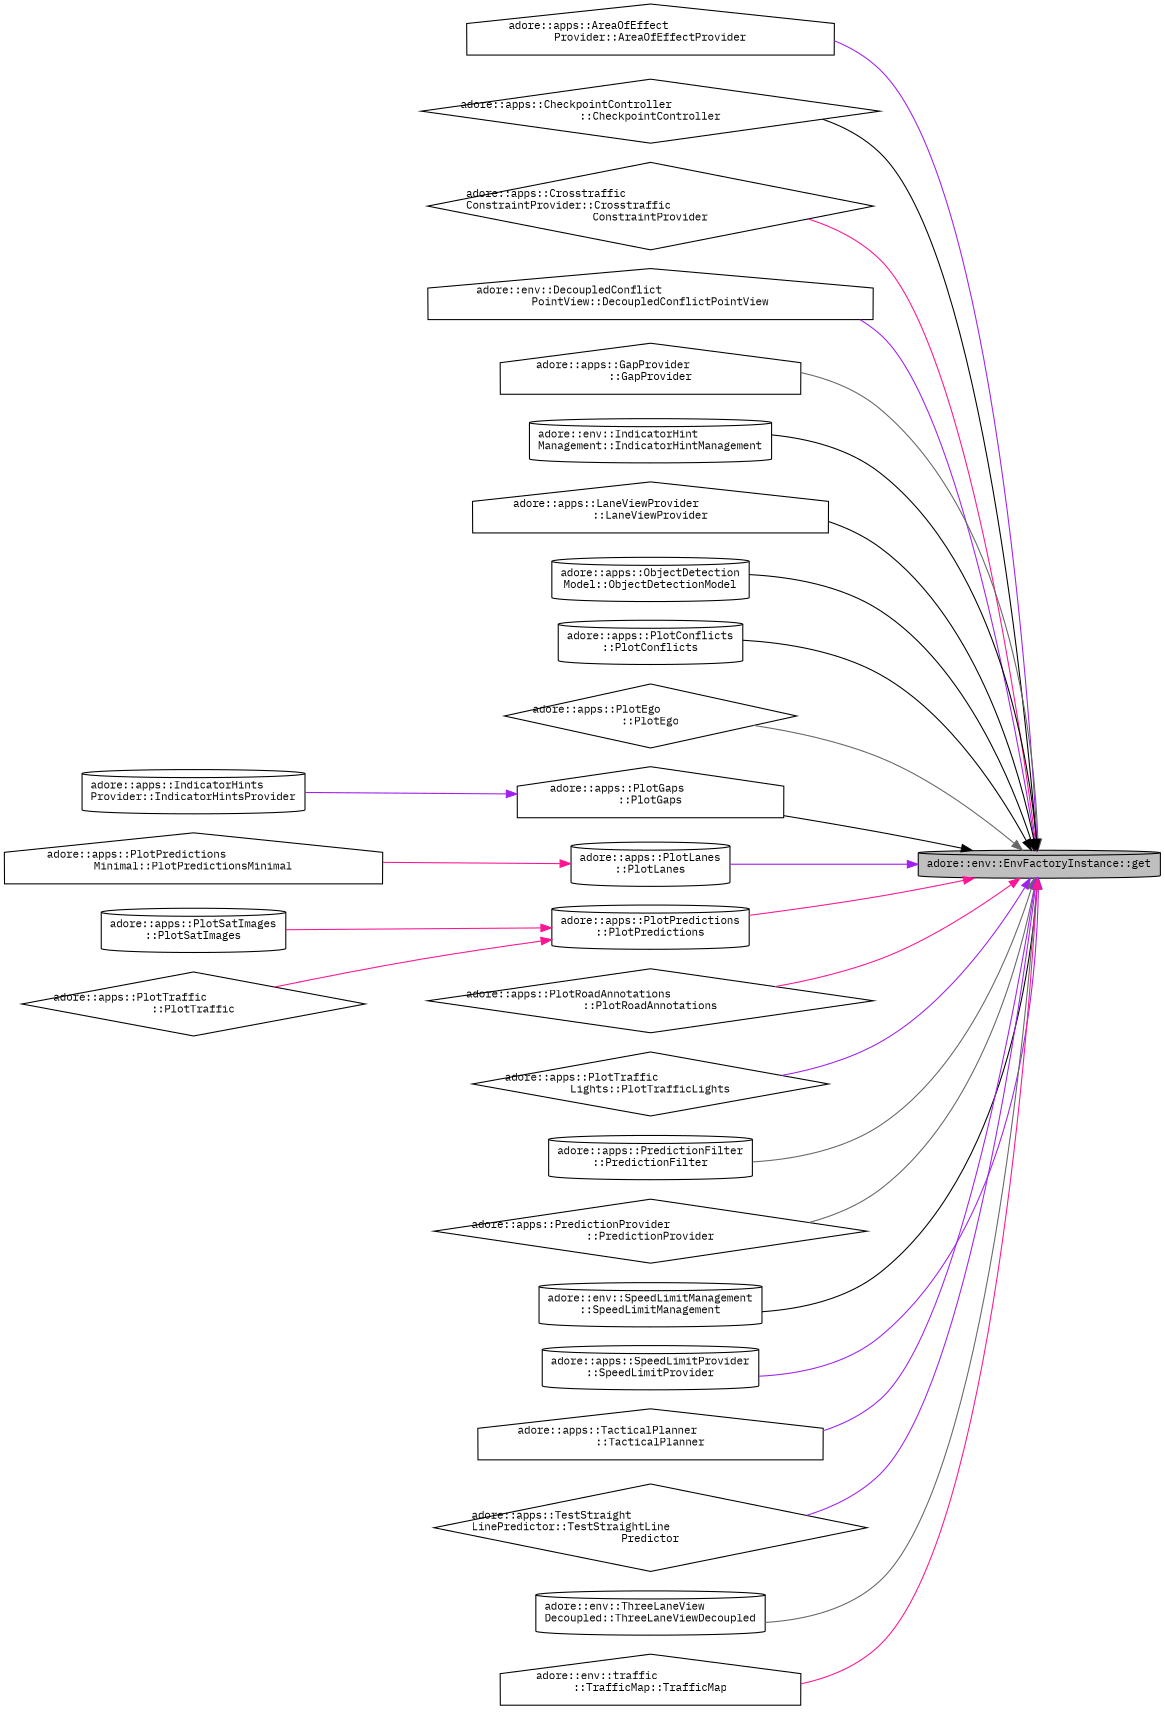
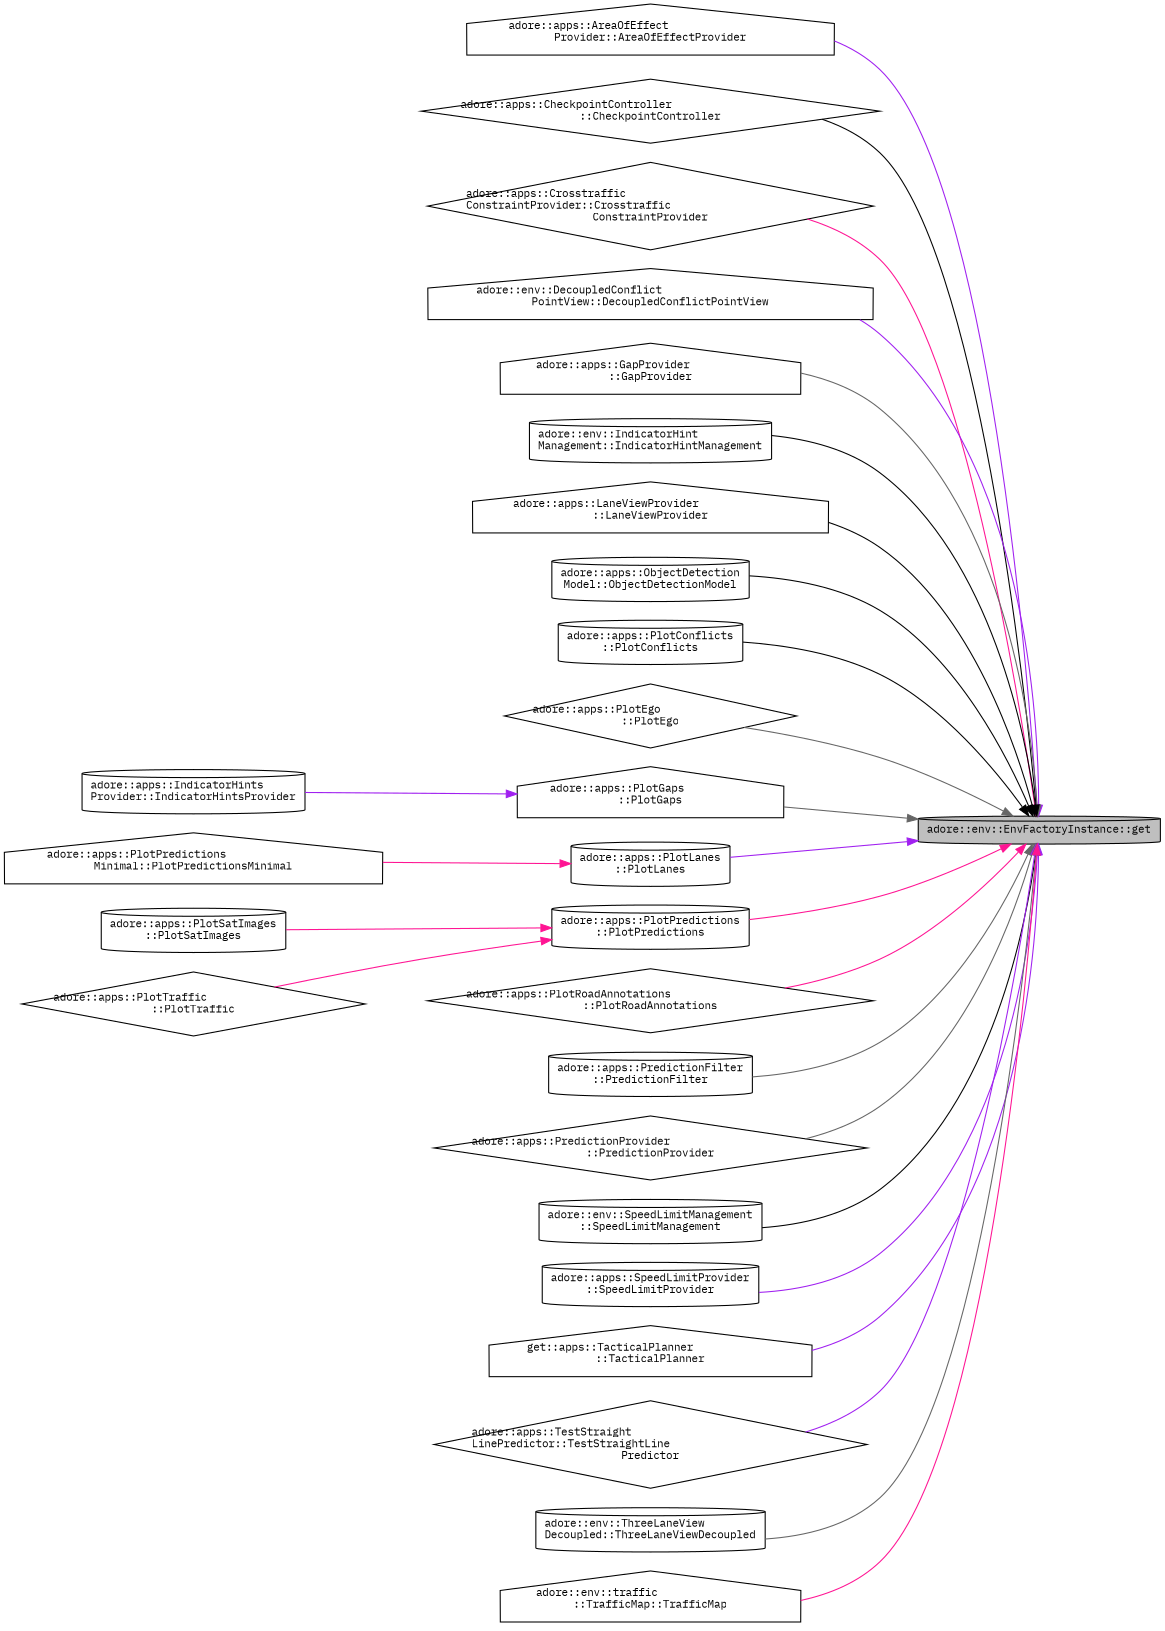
edge "adore::apps::PlotGaps ::PlotGaps" -> "adore::env::EnvFactoryInstance::get": color black -> gray40
node "adore::apps::PlotTraffic Lights::PlotTrafficLights": removed
node "adore::apps::TacticalPlanner ::TacticalPlanner": label "adore::apps::TacticalPlanner ::TacticalPlanner" -> "get::apps::TacticalPlanner ::TacticalPlanner"
